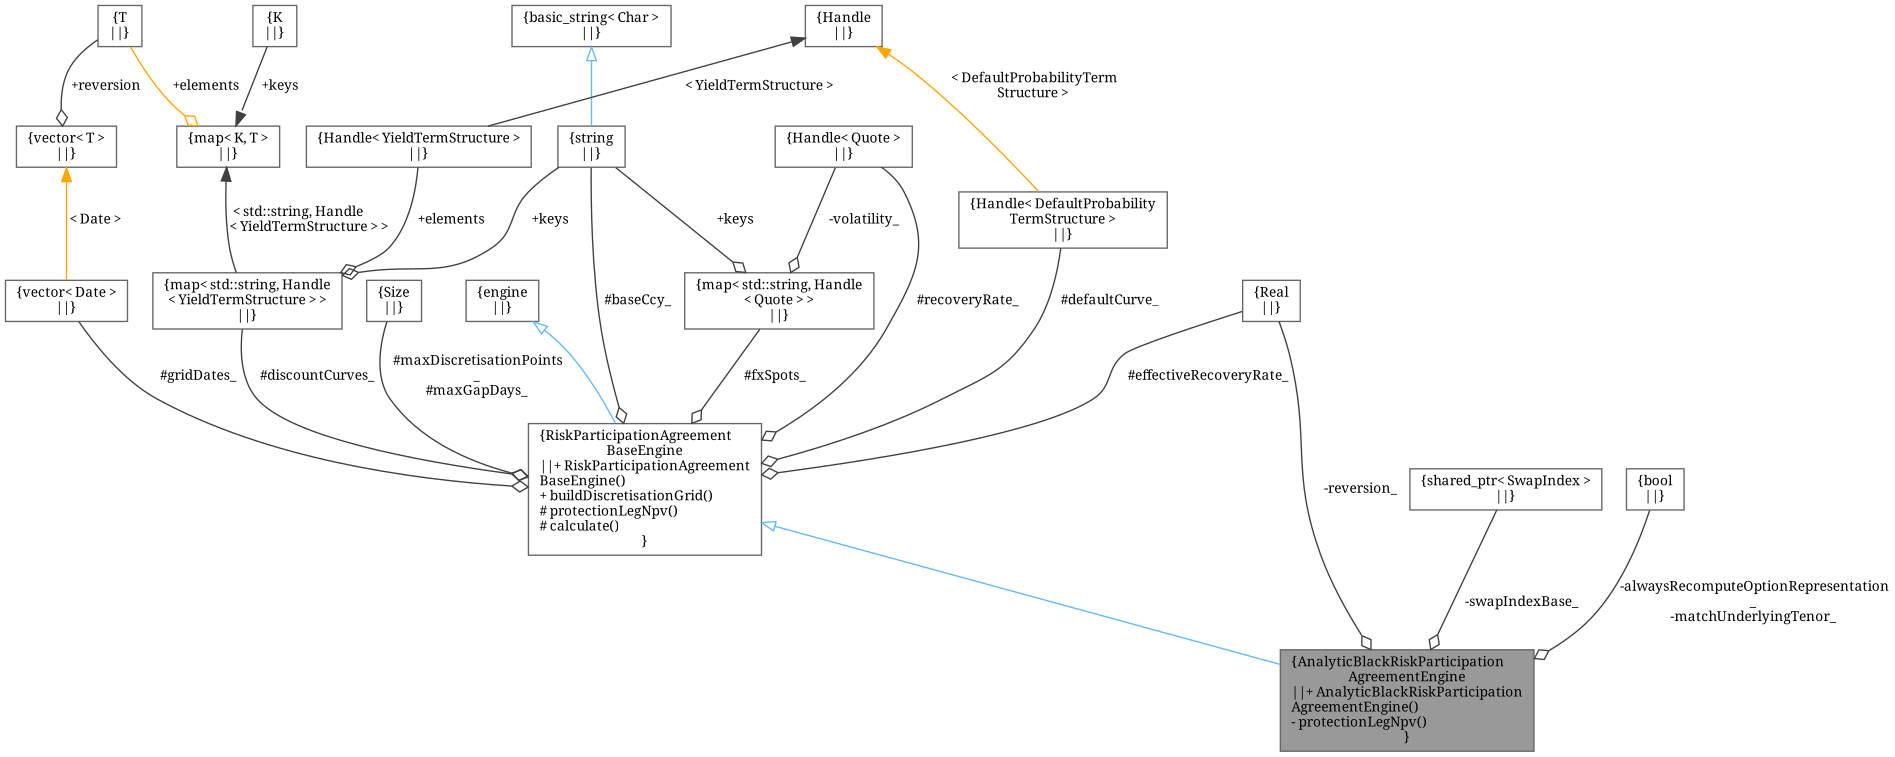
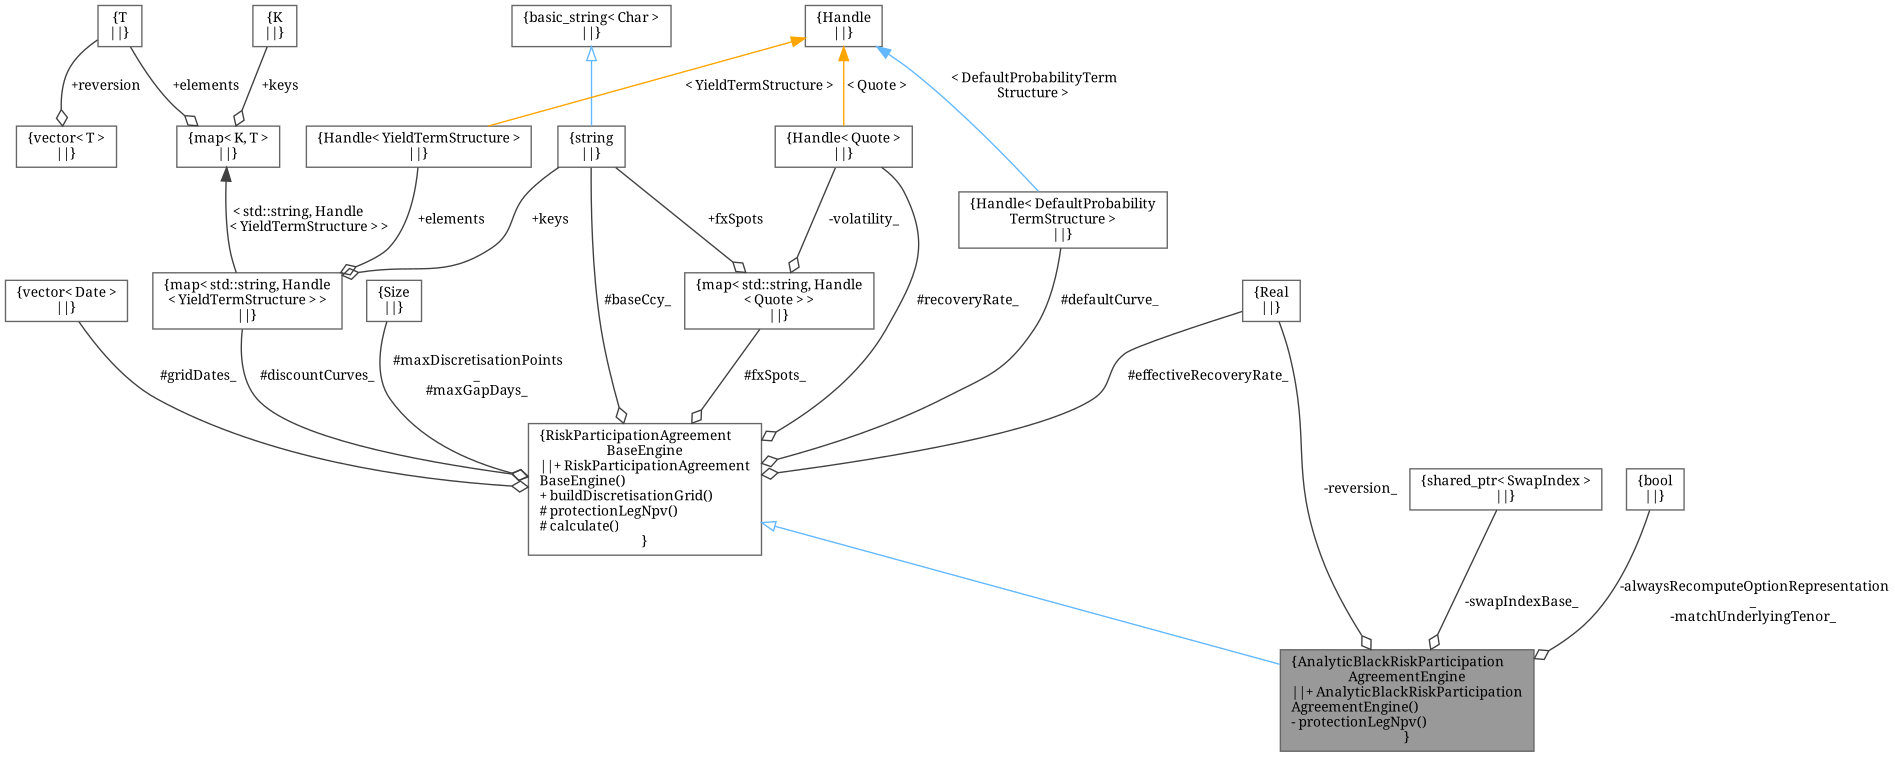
edge "{K ||}" -> "{map< K, T > ||}": arrowhead normal -> odiamond
edge "{T ||}" -> "{map< K, T > ||}": color orange -> grey25
edge "{Handle< YieldTermStructure > ||}" -> "{Handle ||}": color grey25 -> orange
edge "{Handle< Quote > ||}" -> "{Handle ||}": added, label "< Quote >"
edge "{Handle< DefaultProbability TermStructure > ||}" -> "{Handle ||}": color orange -> steelblue1
edge "{string ||}" -> "{map< std::string, Handle < Quote > > ||}": label " +keys" -> " +fxSpots"
edge "{vector< Date > ||}" -> "{vector< T > ||}": removed, label "< Date >"
node "{engine ||}": removed
